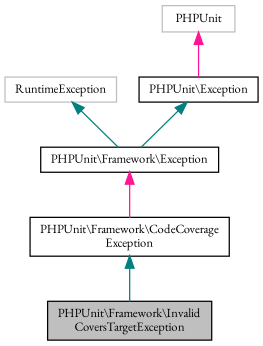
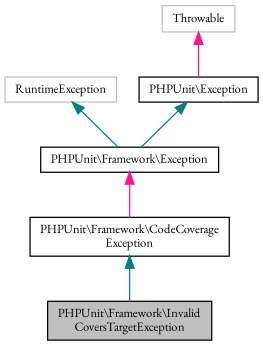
node "PHPUnit": label "PHPUnit" -> "Throwable"
